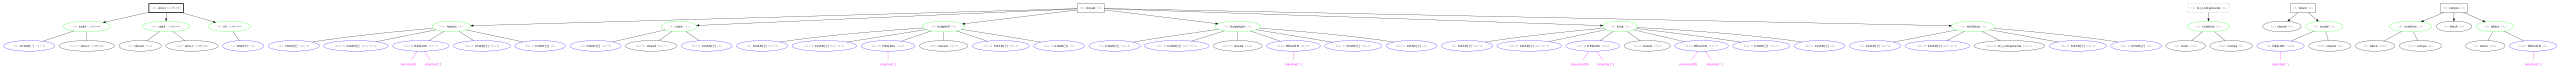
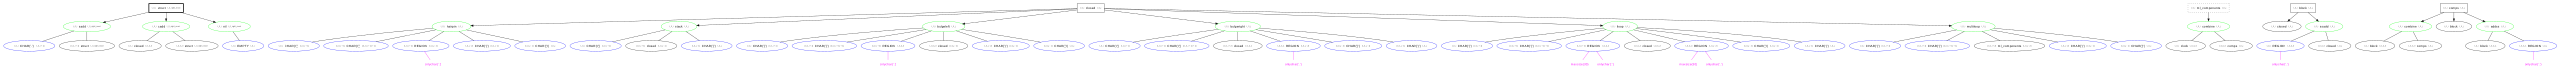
node "minsize(3)": removed
